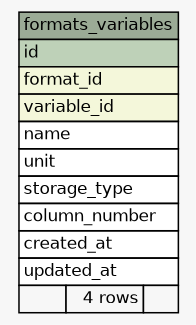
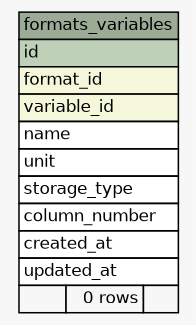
node "formats_variables": text "4 rows" -> "0 rows"
